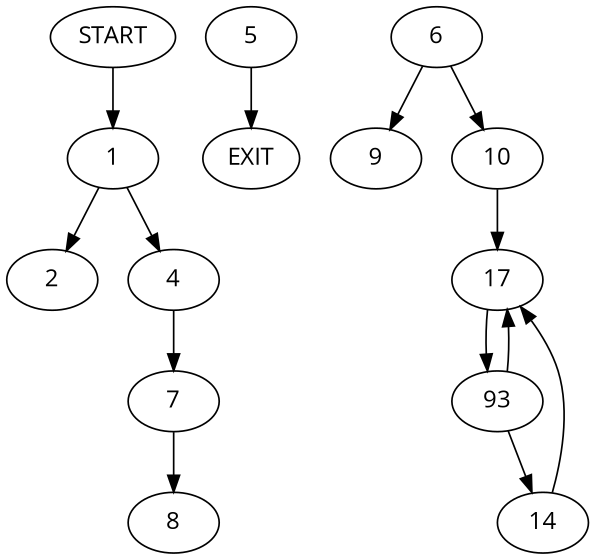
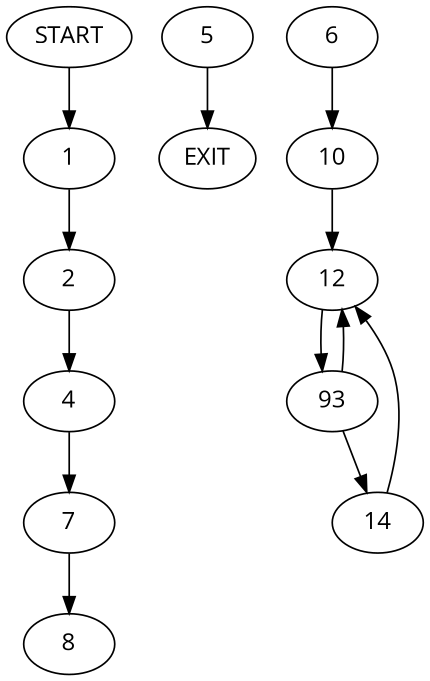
node "9": removed
edge "1" -> "4": now "2" -> "4"
node "17": label "17" -> "12"
